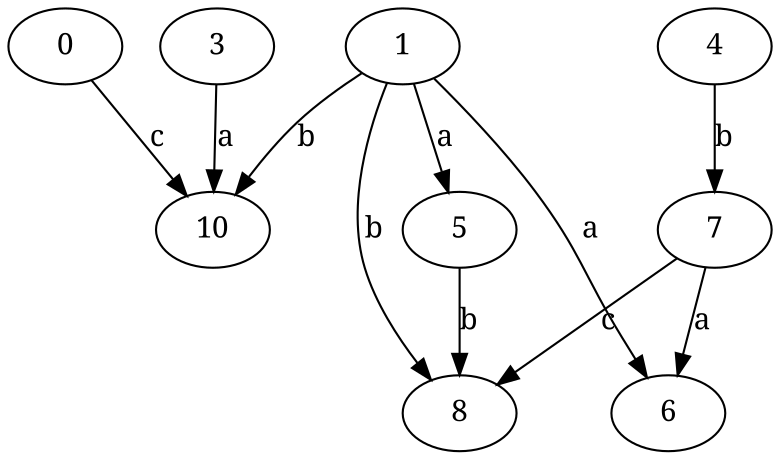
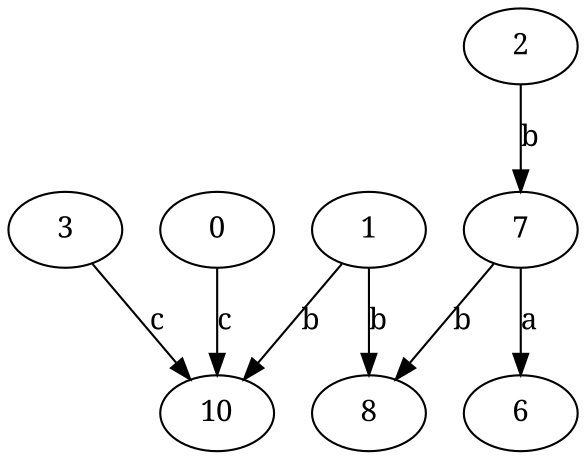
node "4": label "4" -> "2"
edge "3" -> "10": label "a" -> "c"
edge "1" -> "6": removed, label "a"
node "5": removed
edge "7" -> "8": label "c" -> "b"
